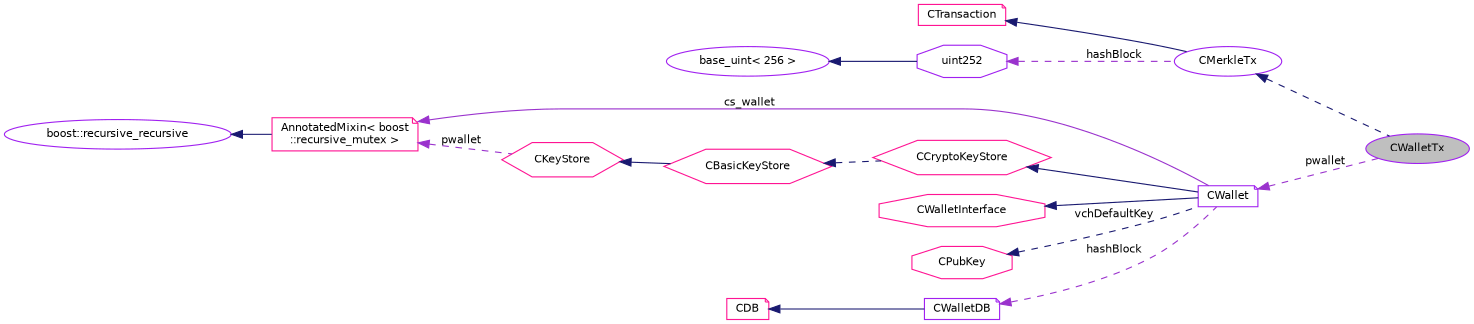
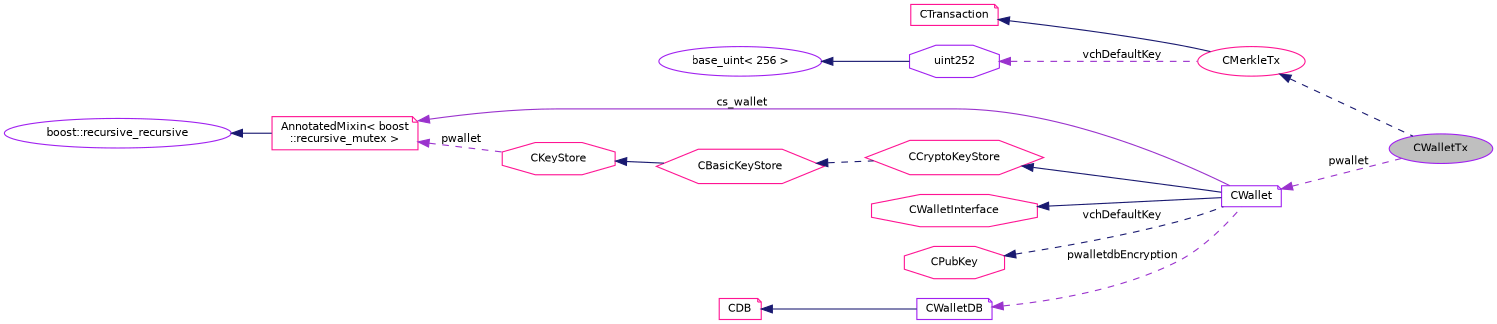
edge "CMerkleTx" -> "uint252": label " hashBlock" -> " vchDefaultKey"
node "CMerkleTx": color purple -> deeppink
node "CKeyStore": shape hexagon -> octagon
edge "CWallet" -> "CWalletDB": label " hashBlock" -> " pwalletdbEncryption"
